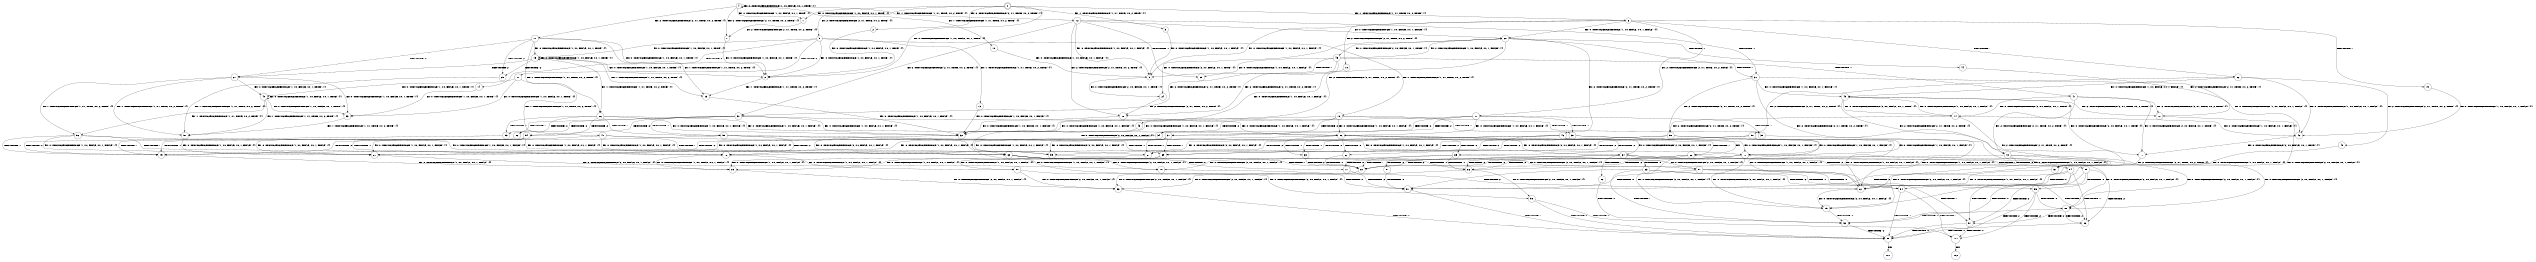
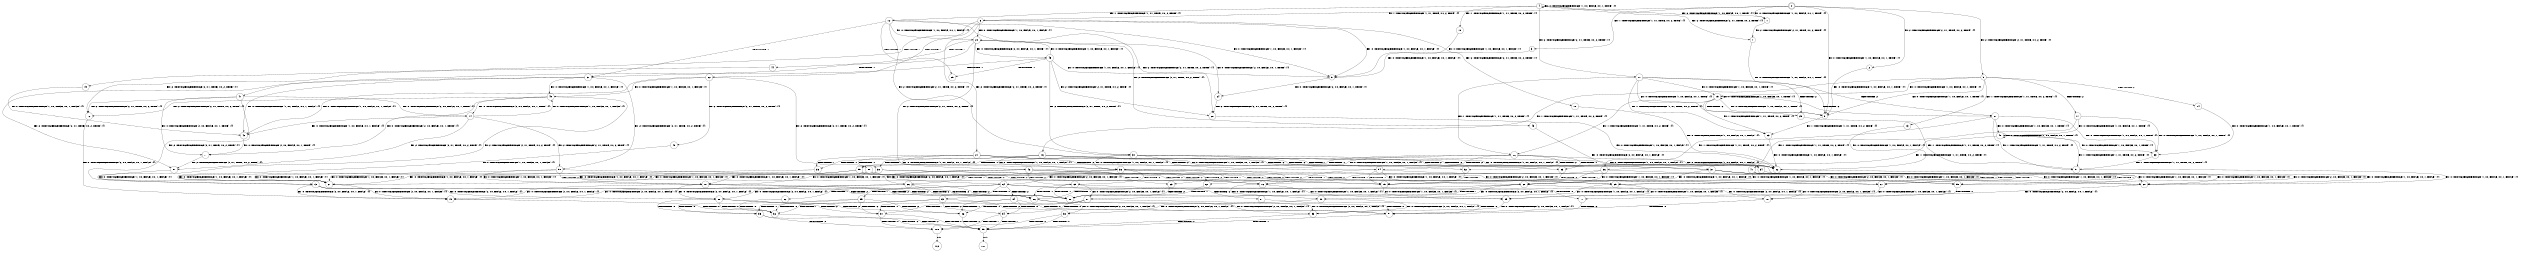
edge "36" -> "62": label "TERMINATE !8" -> "TERMINATE !2"
edge "95" -> "88": reversed
